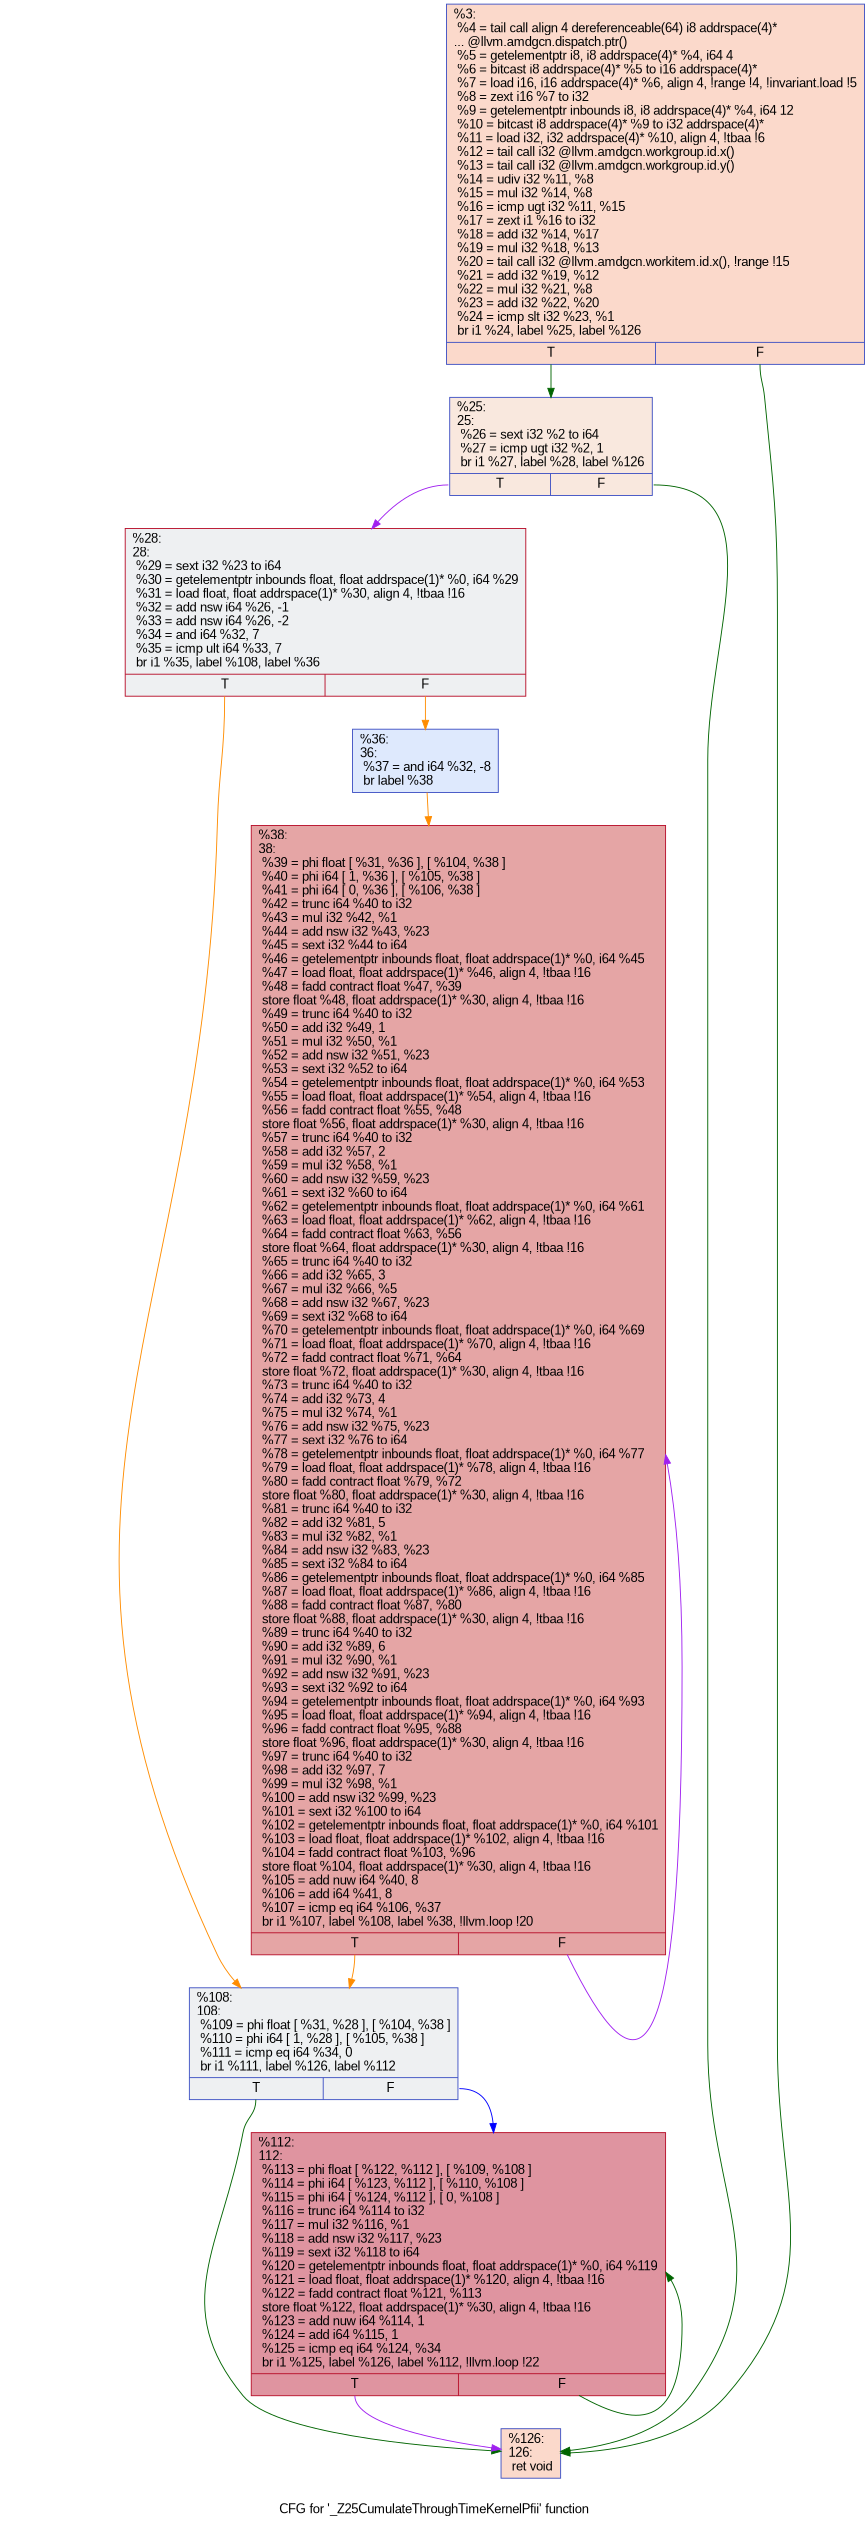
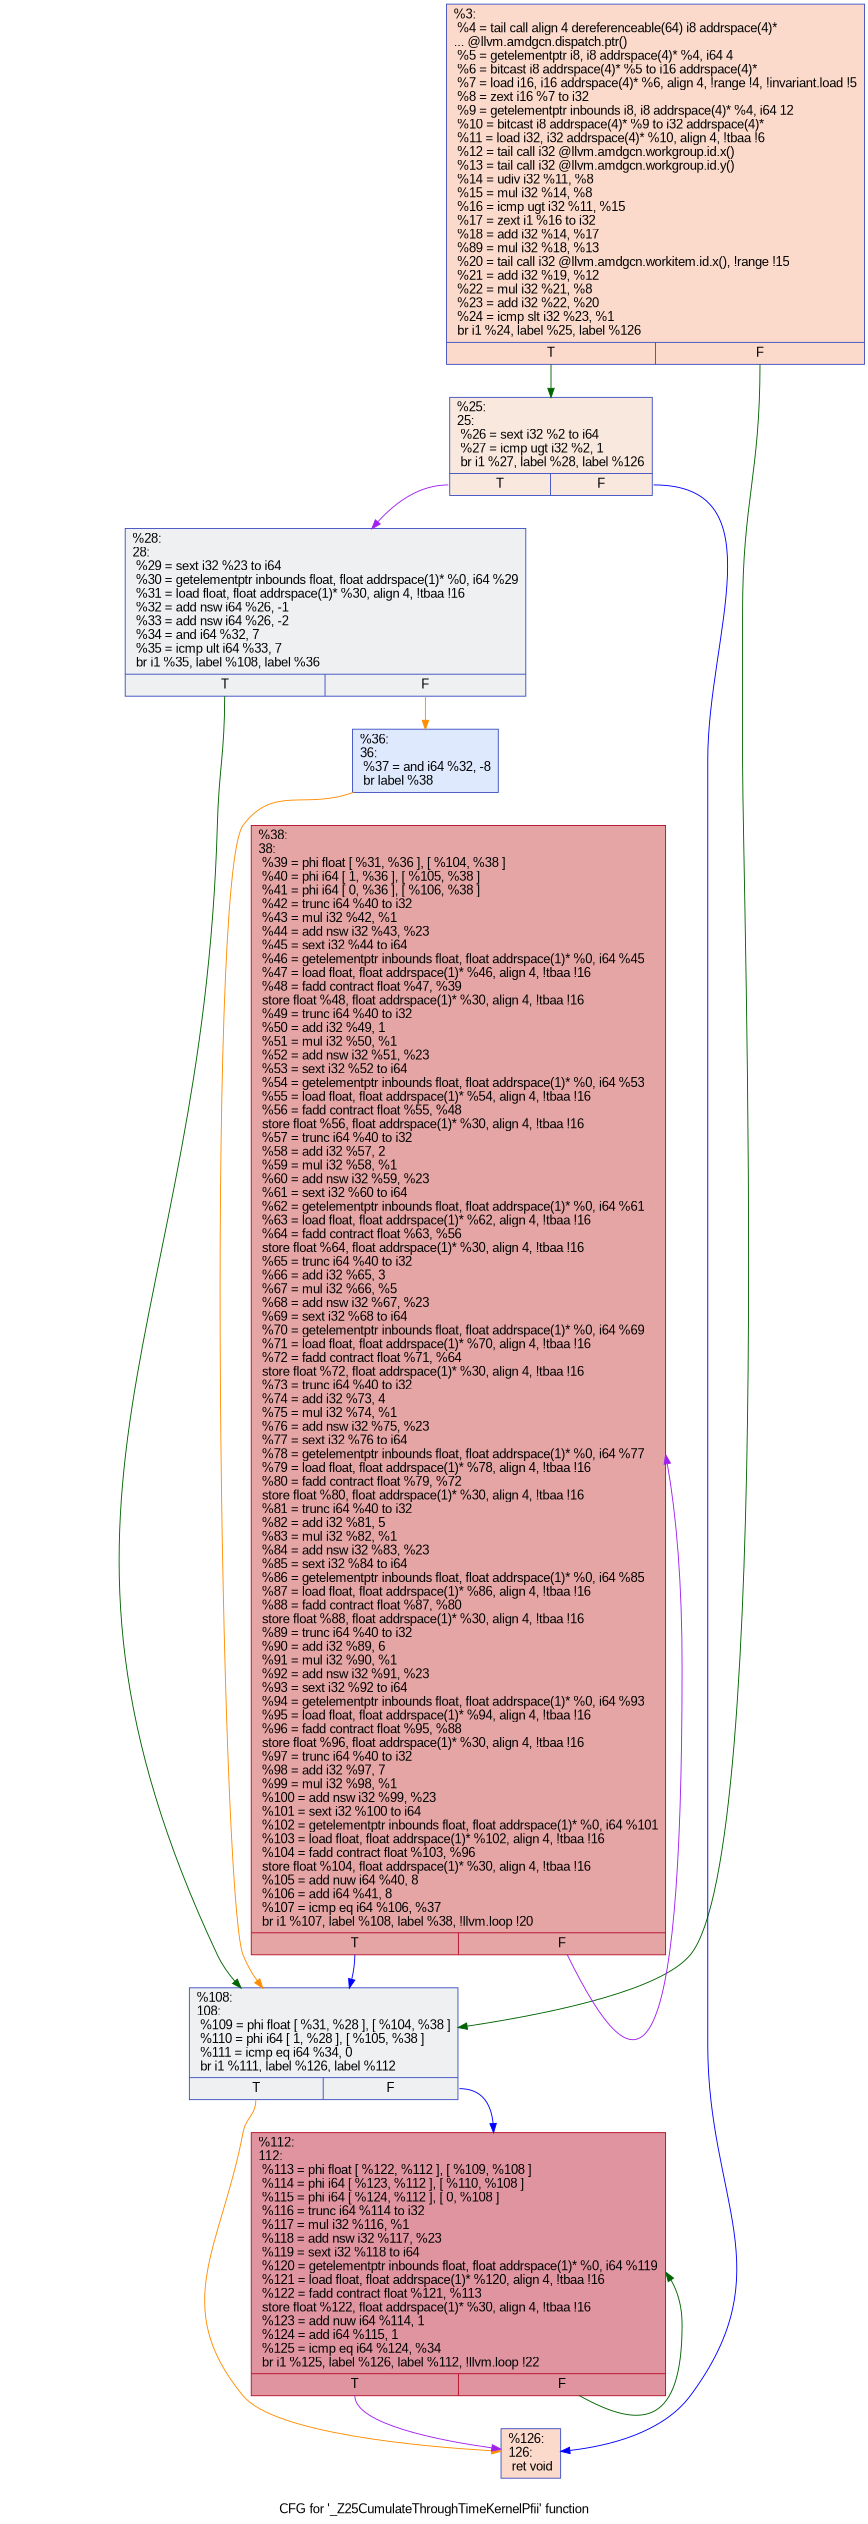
node "%3:": text "%19 = mul i32 %18, %13" -> "%89 = mul i32 %18, %13"
node "%28:": color #b70d28ff -> #3d50c3ff
edge "%36:" -> "%38:": now "%36:" -> "%108:"
edge "%28:" -> "%108:": color darkorange -> darkgreen
edge "%3:" -> "%126:": now "%3:" -> "%108:"
edge "%25:" -> "%126:": color darkgreen -> blue
edge "%38:" -> "%108:": color darkorange -> blue
edge "%108:" -> "%126:": color darkgreen -> darkorange
